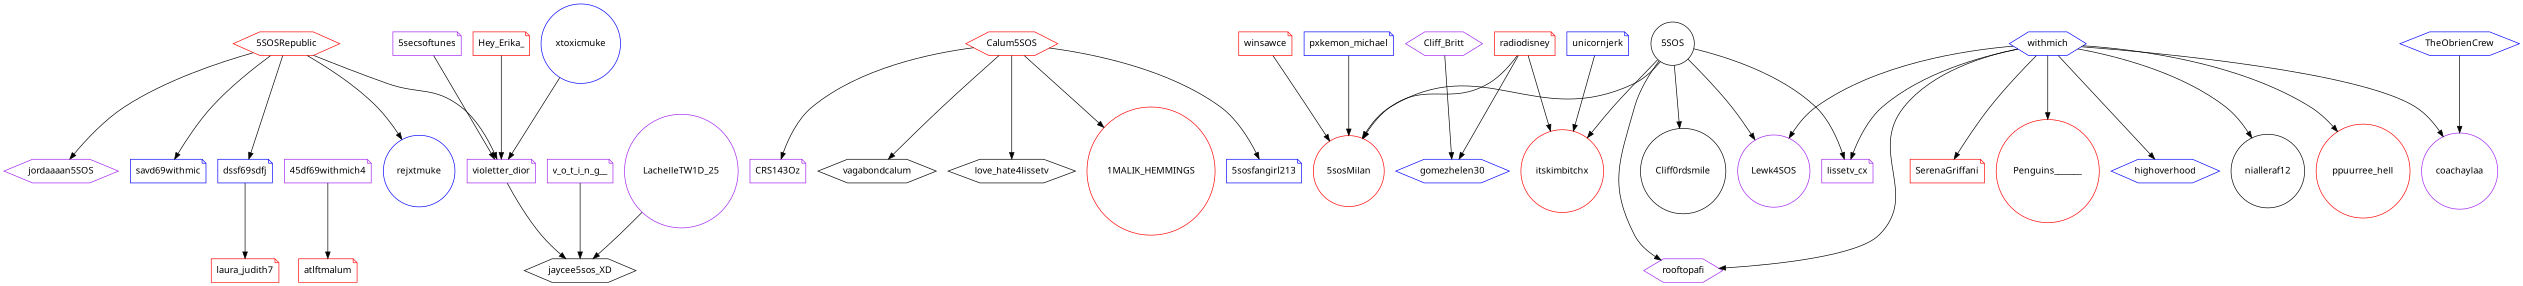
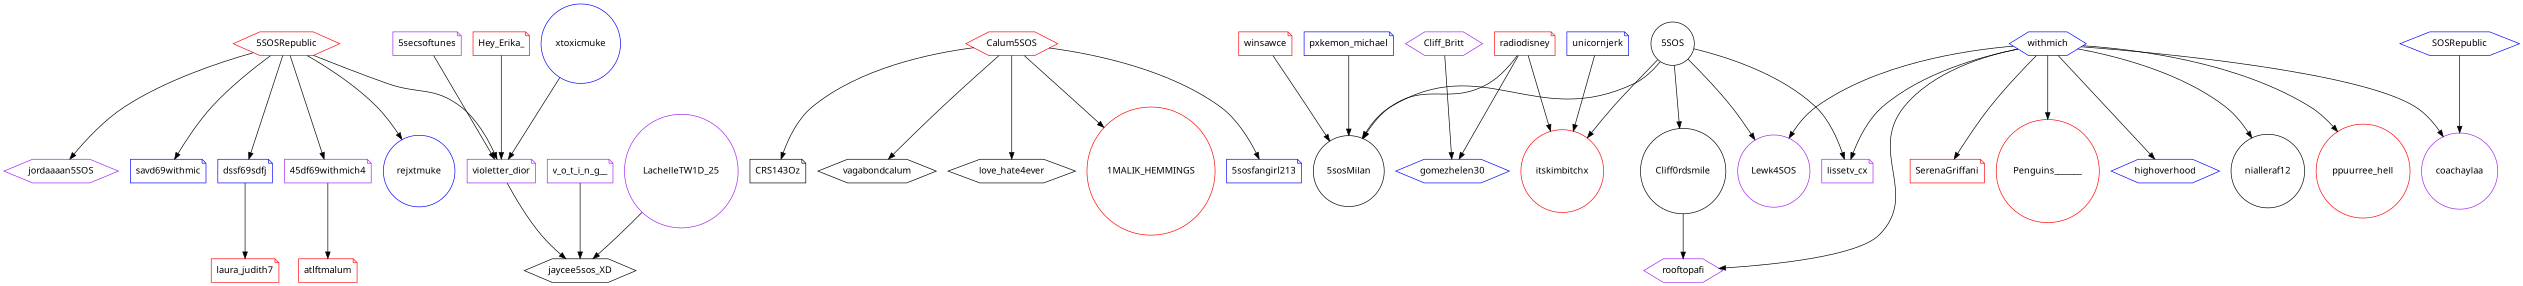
node "TheObrienCrew": label "TheObrienCrew" -> "SOSRepublic"
edge "5SOSRepublic" -> "45df69withmich4": added
edge "5SOS" -> "rooftopafi": now "Cliff0rdsmile" -> "rooftopafi"
node "CRS143Oz": color purple -> black
node "love_hate4lissetv": label "love_hate4lissetv" -> "love_hate4ever"
node "5sosMilan": color red -> black
